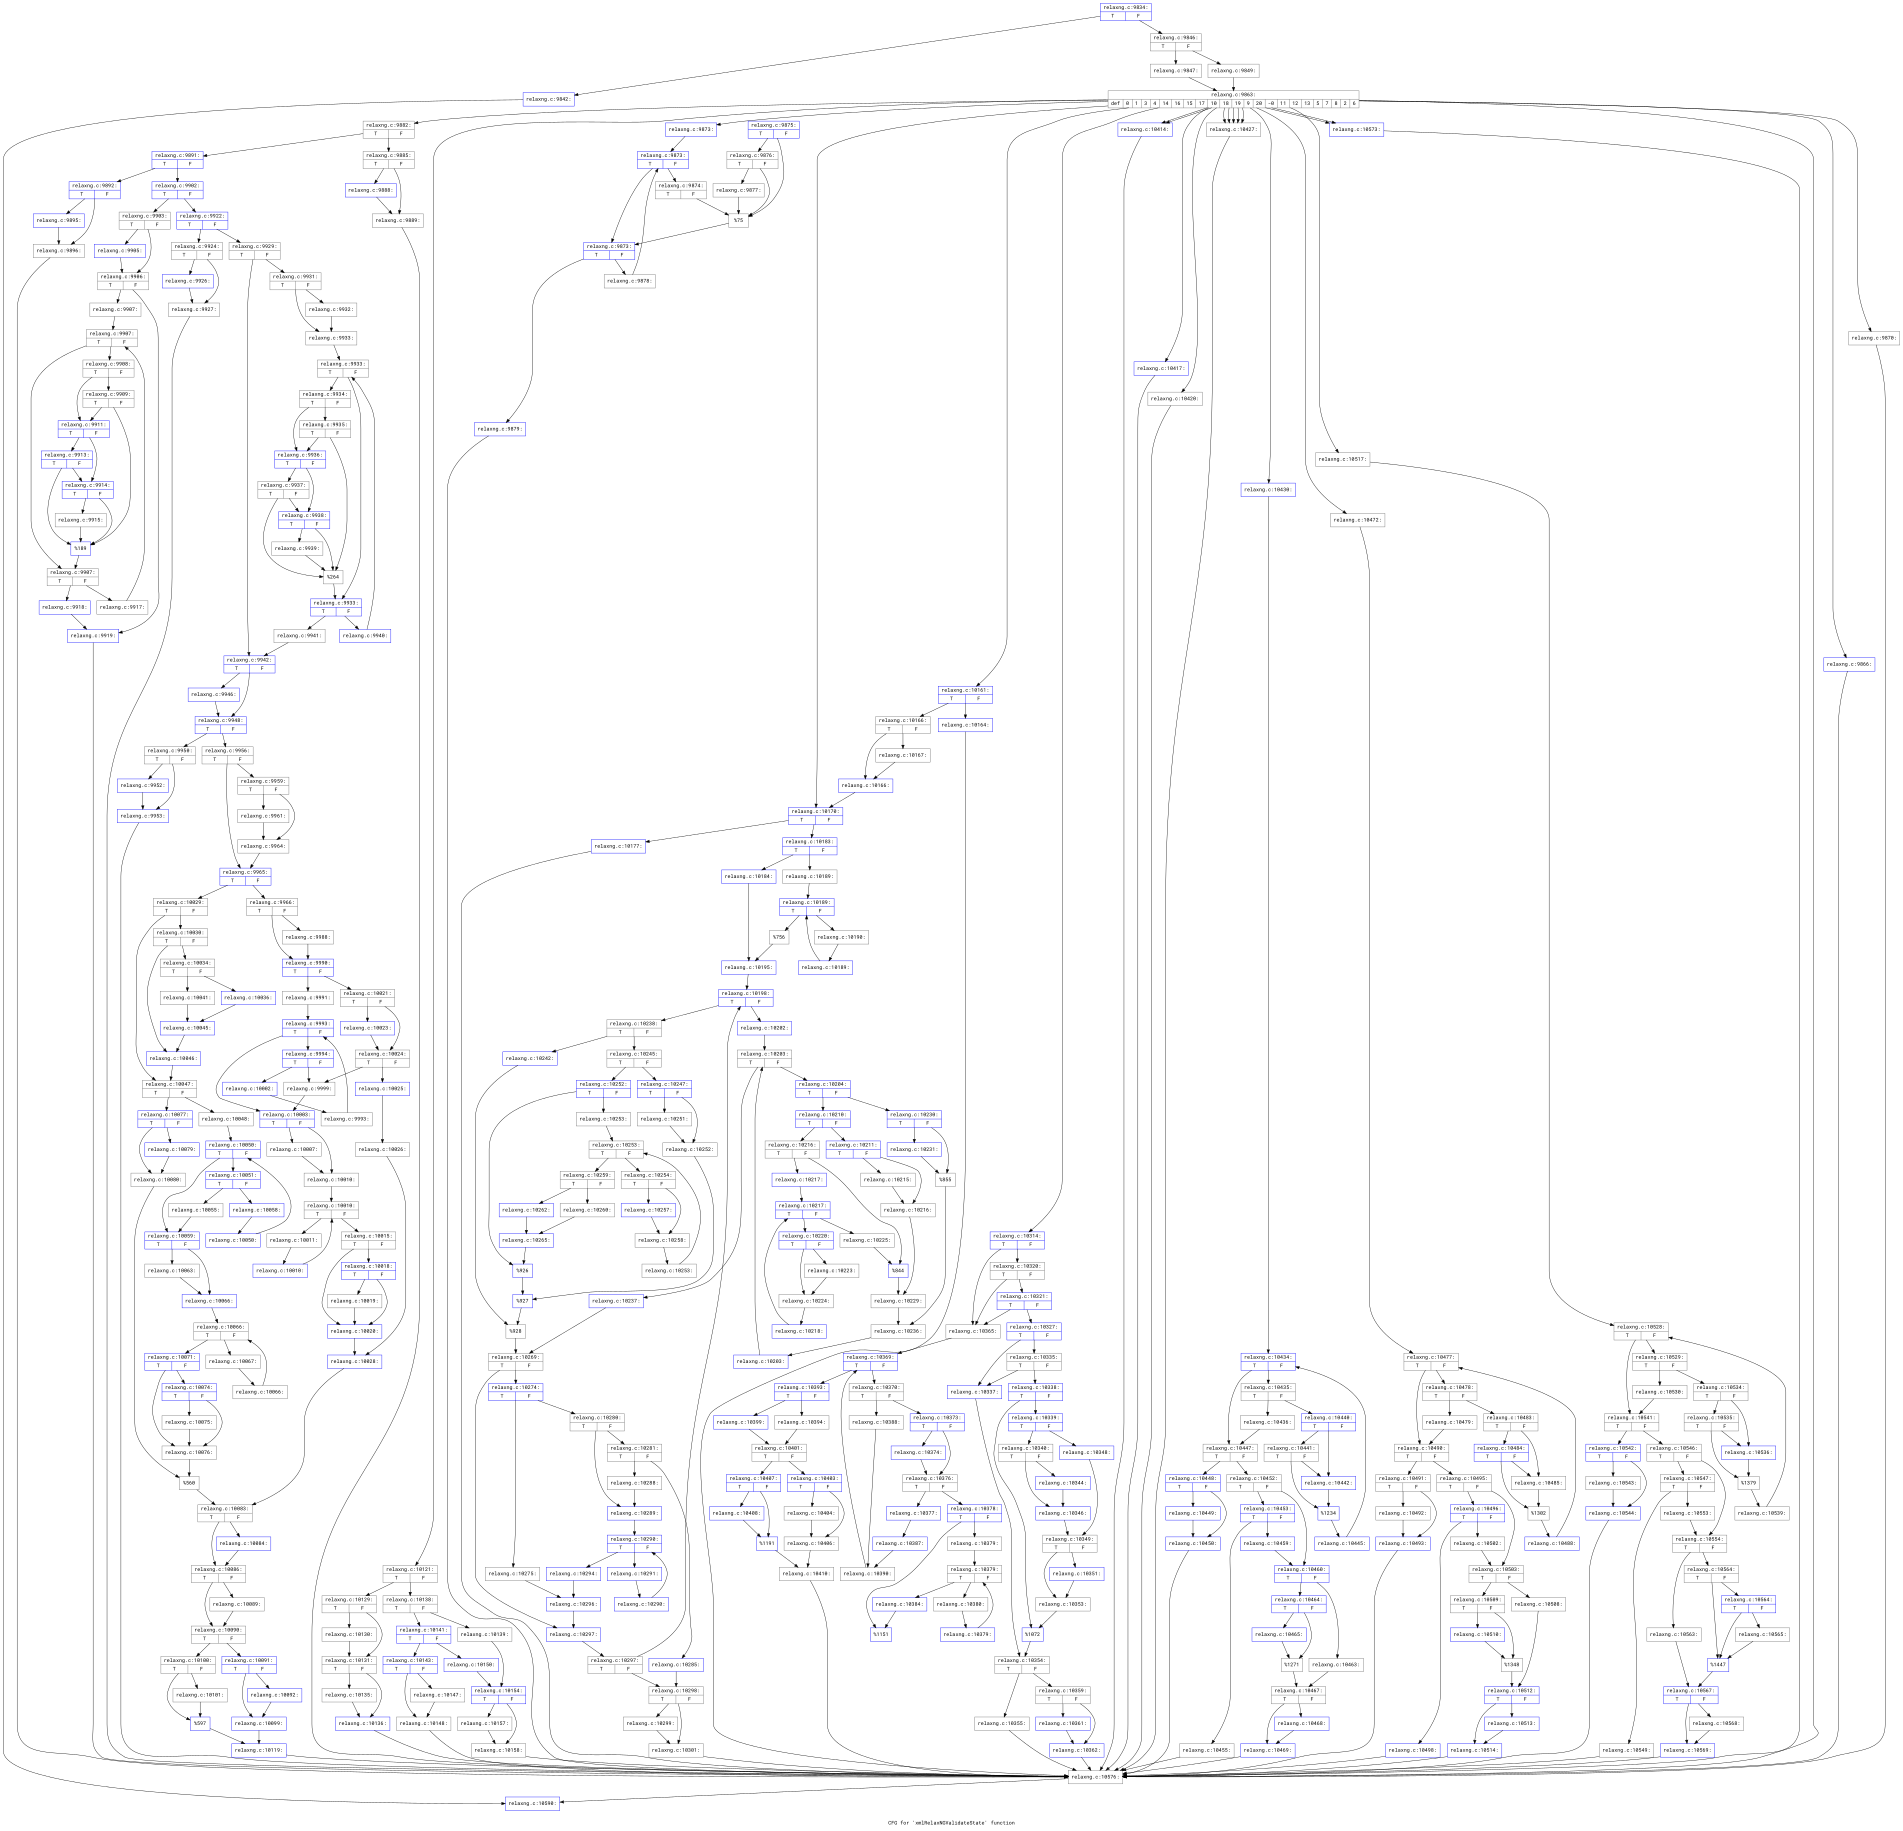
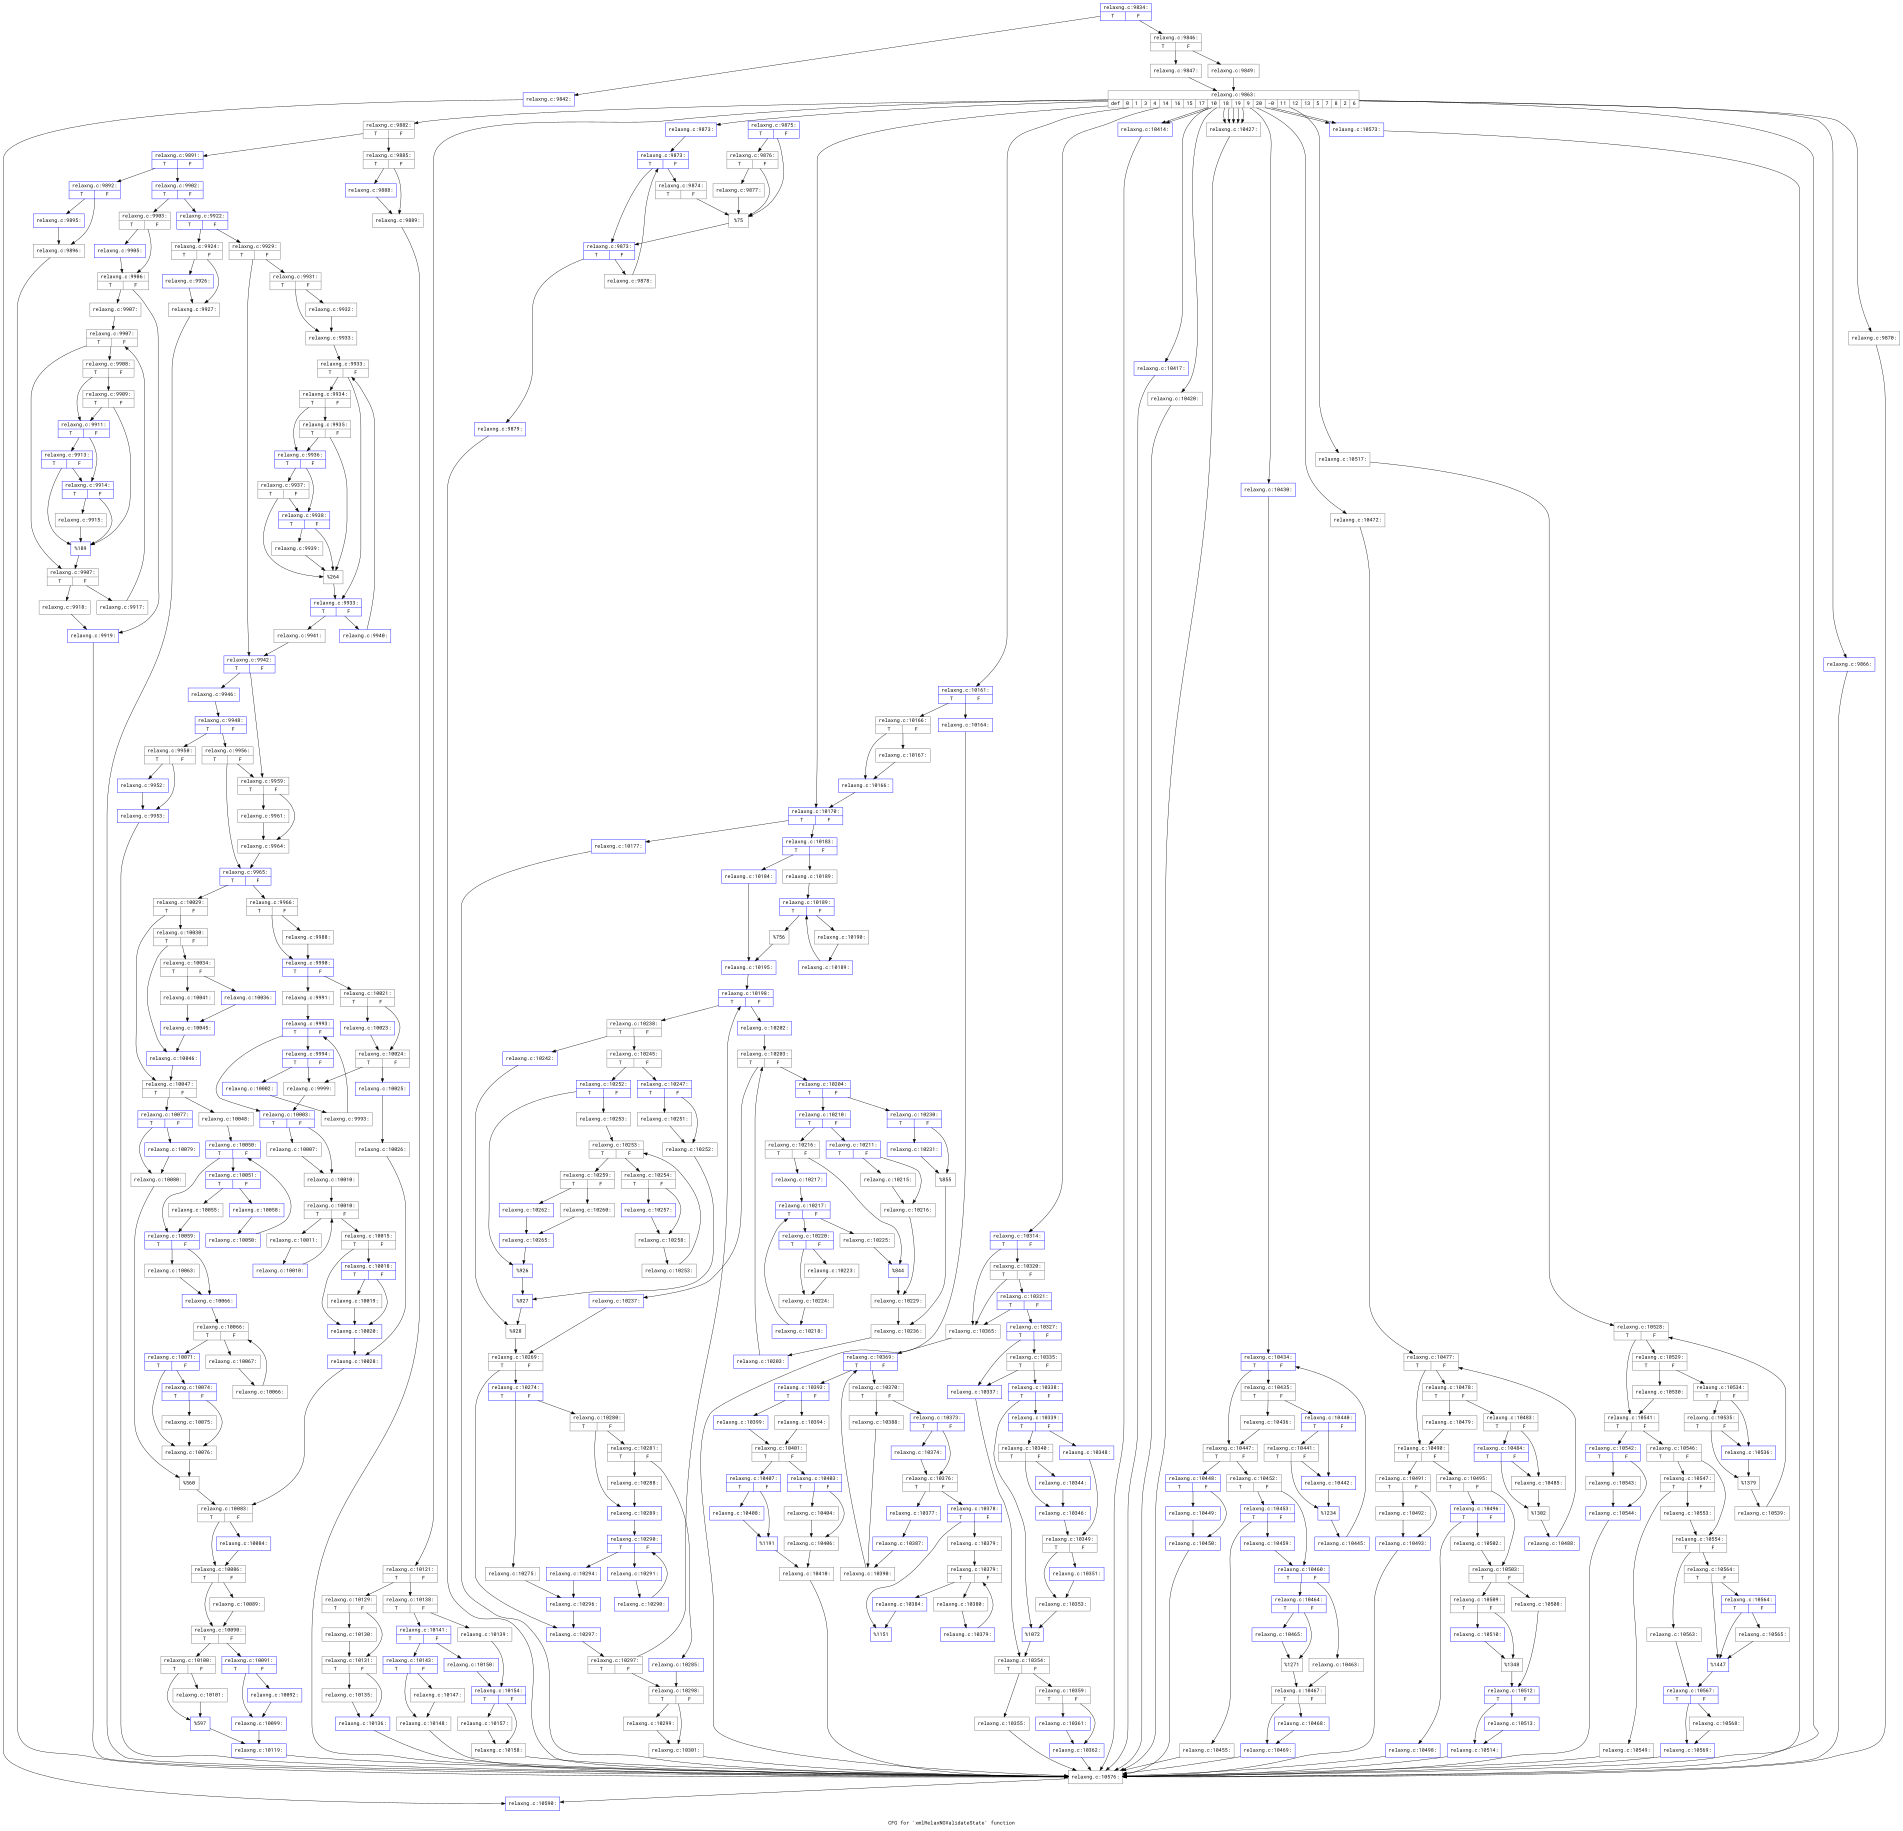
node "relaxng.c:9918:": color blue -> gray40
edge "relaxng.c:9942:" -> "relaxng.c:9948:": now "relaxng.c:9942:" -> "relaxng.c:9959:"
